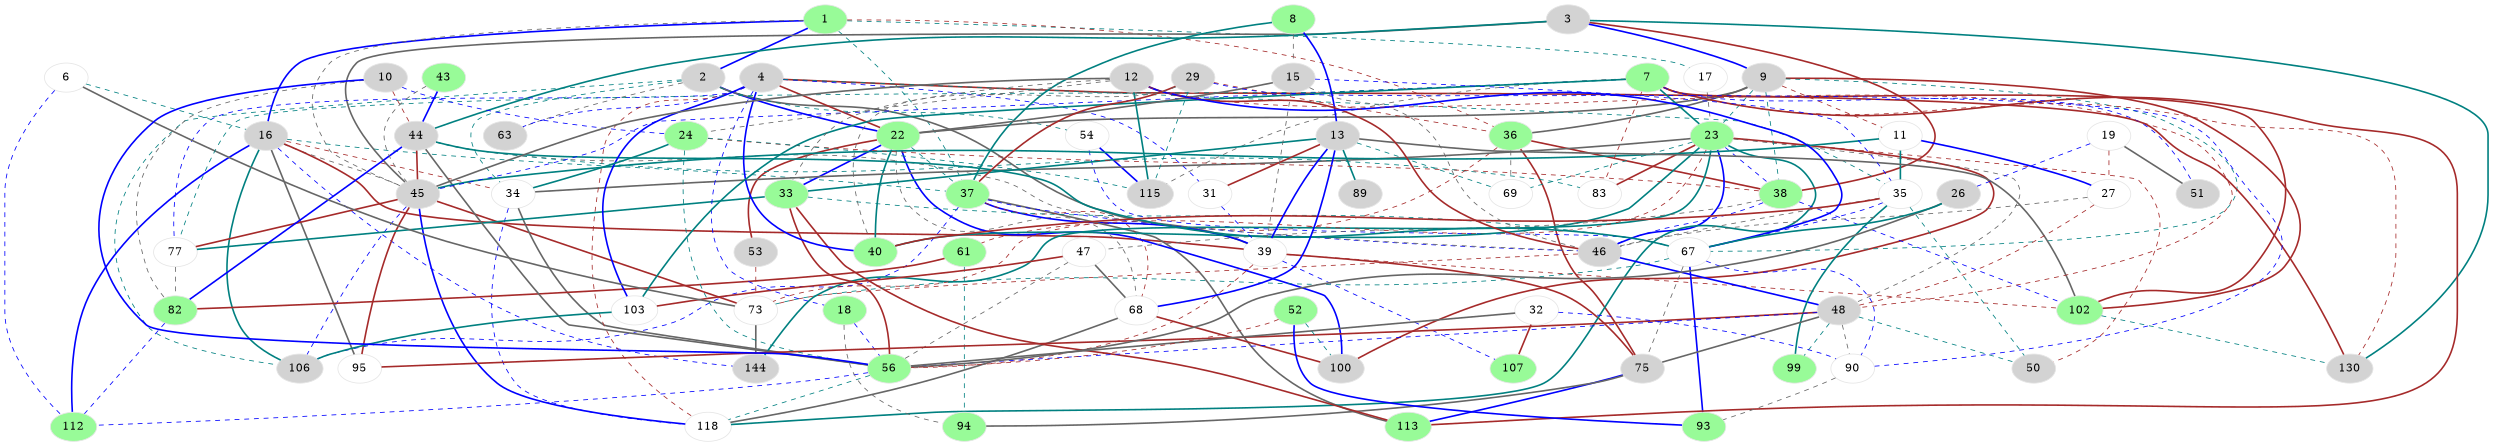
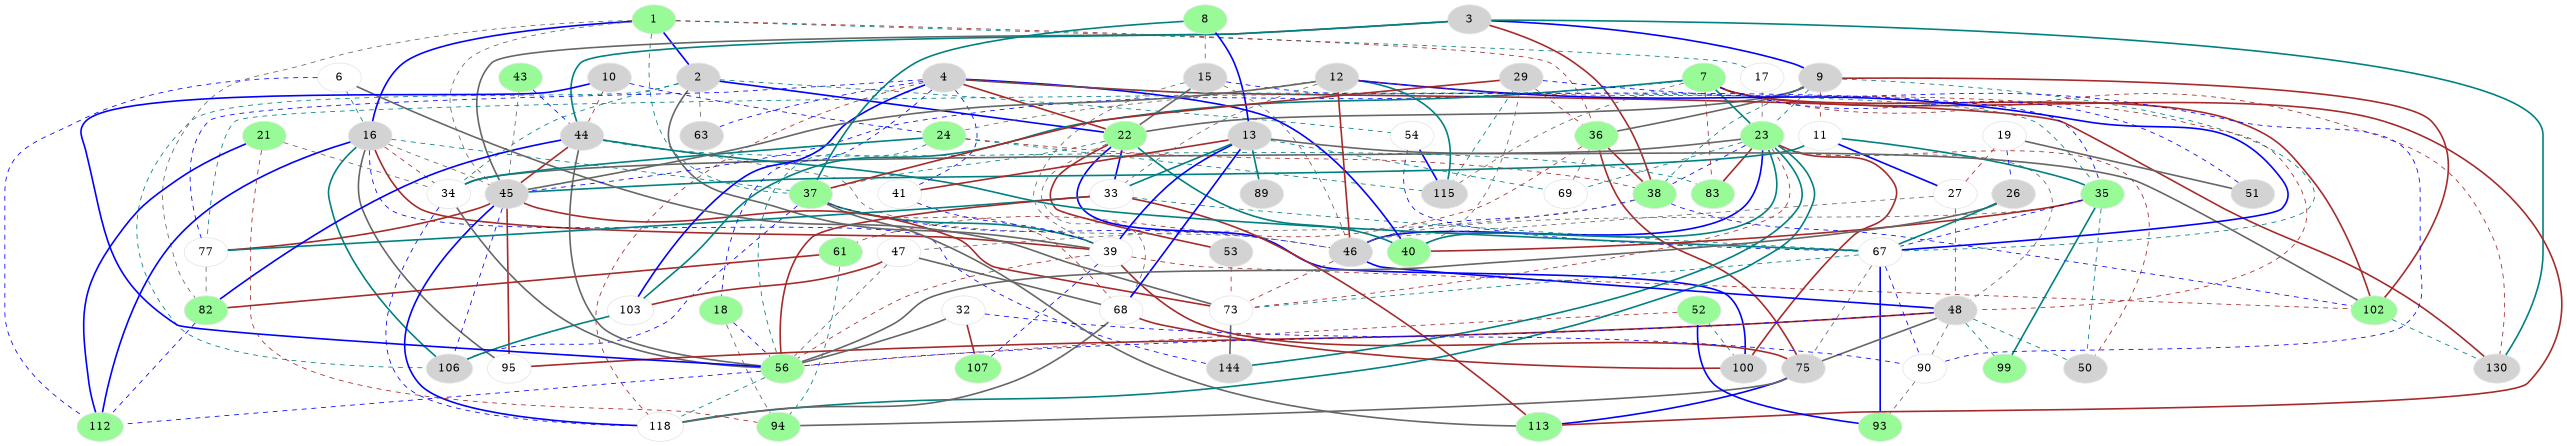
edge "43" -- "44": style bold -> dashed
edge "10" -- "82": now "1" -- "82"
node "21": added
node "33": fillcolor palegreen -> white
node "31": label "31" -> "41"
node "83": fillcolor white -> palegreen
node "35": fillcolor white -> palegreen
edge "37" -- "39": color blue -> teal
